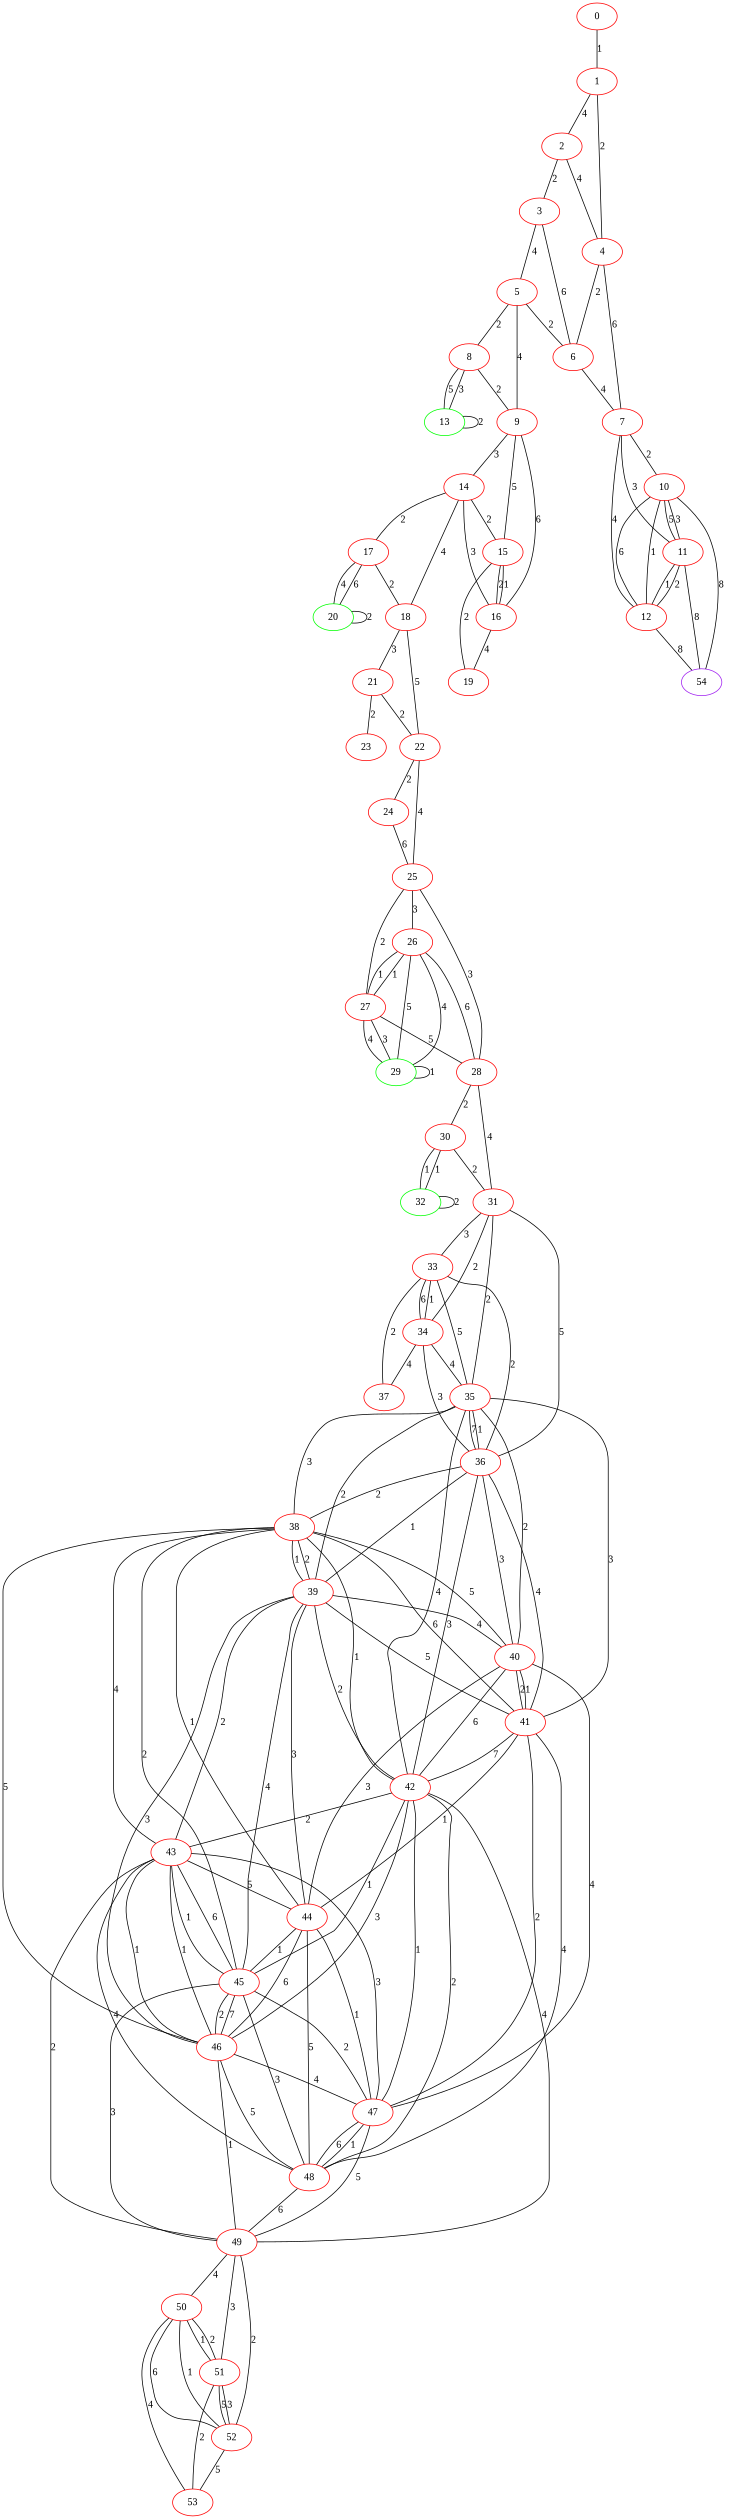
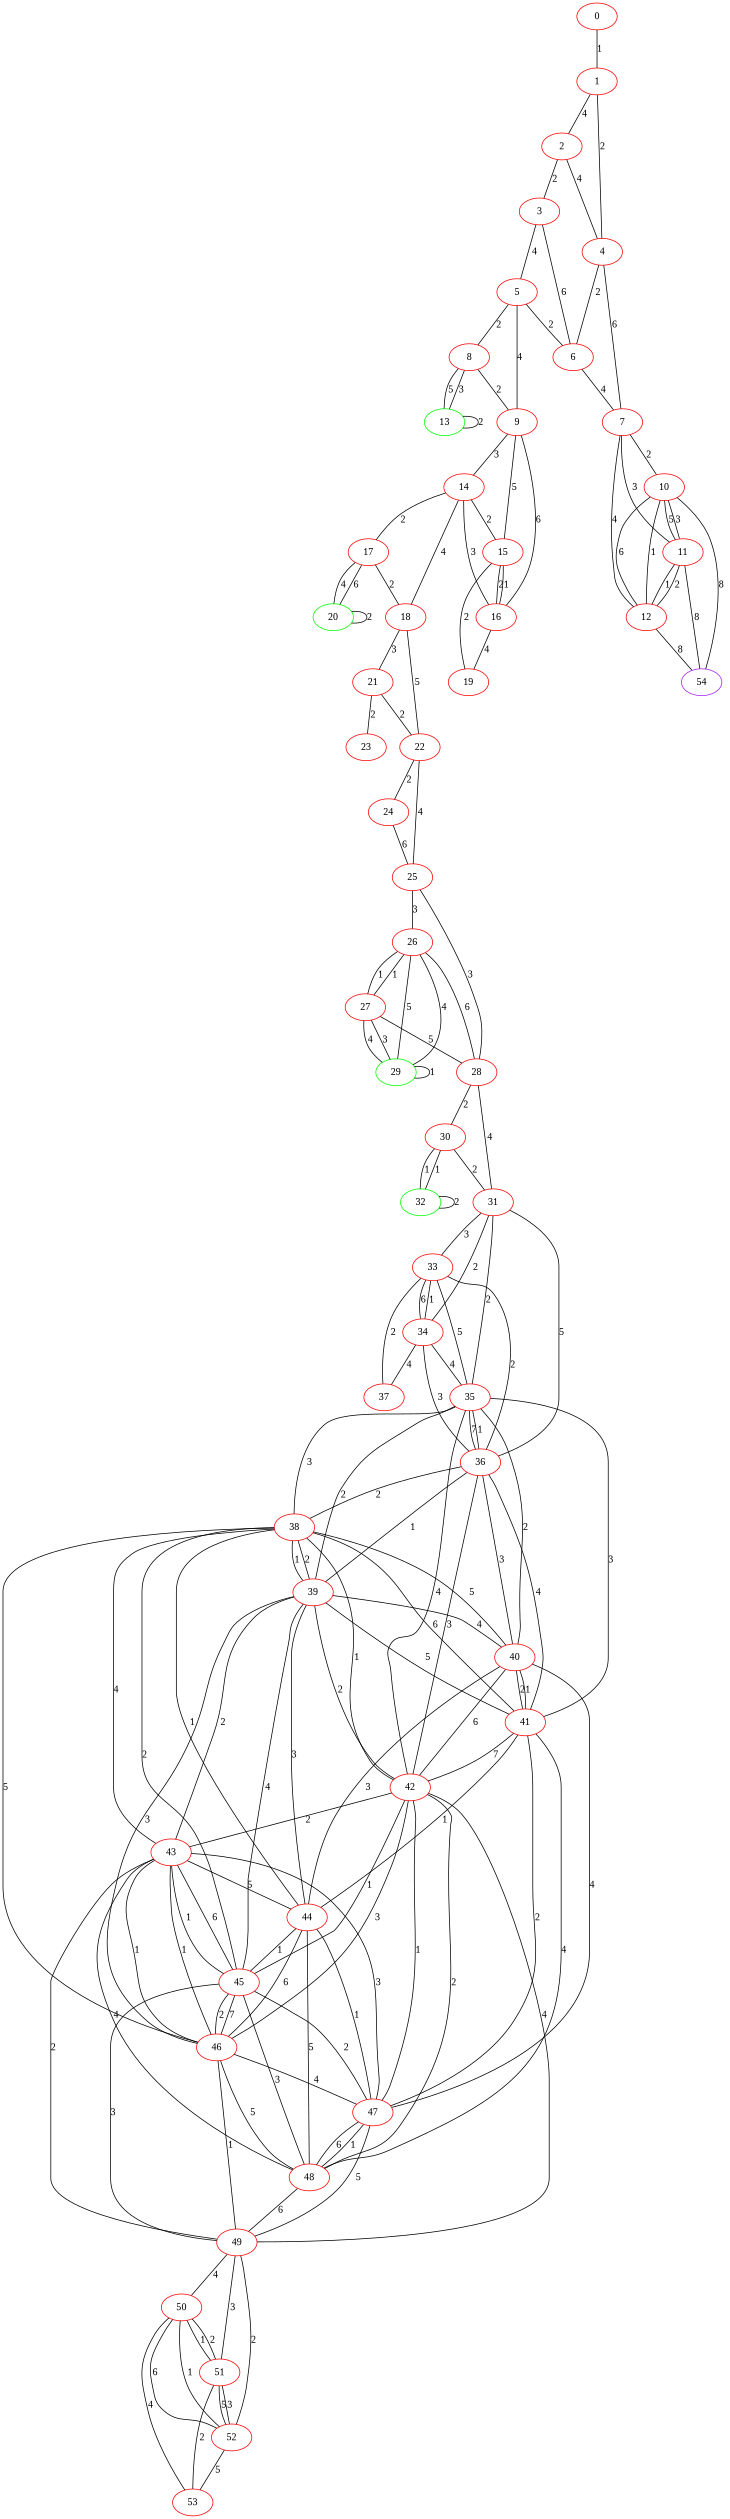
edge "25" -- "27": removed, label "2"
